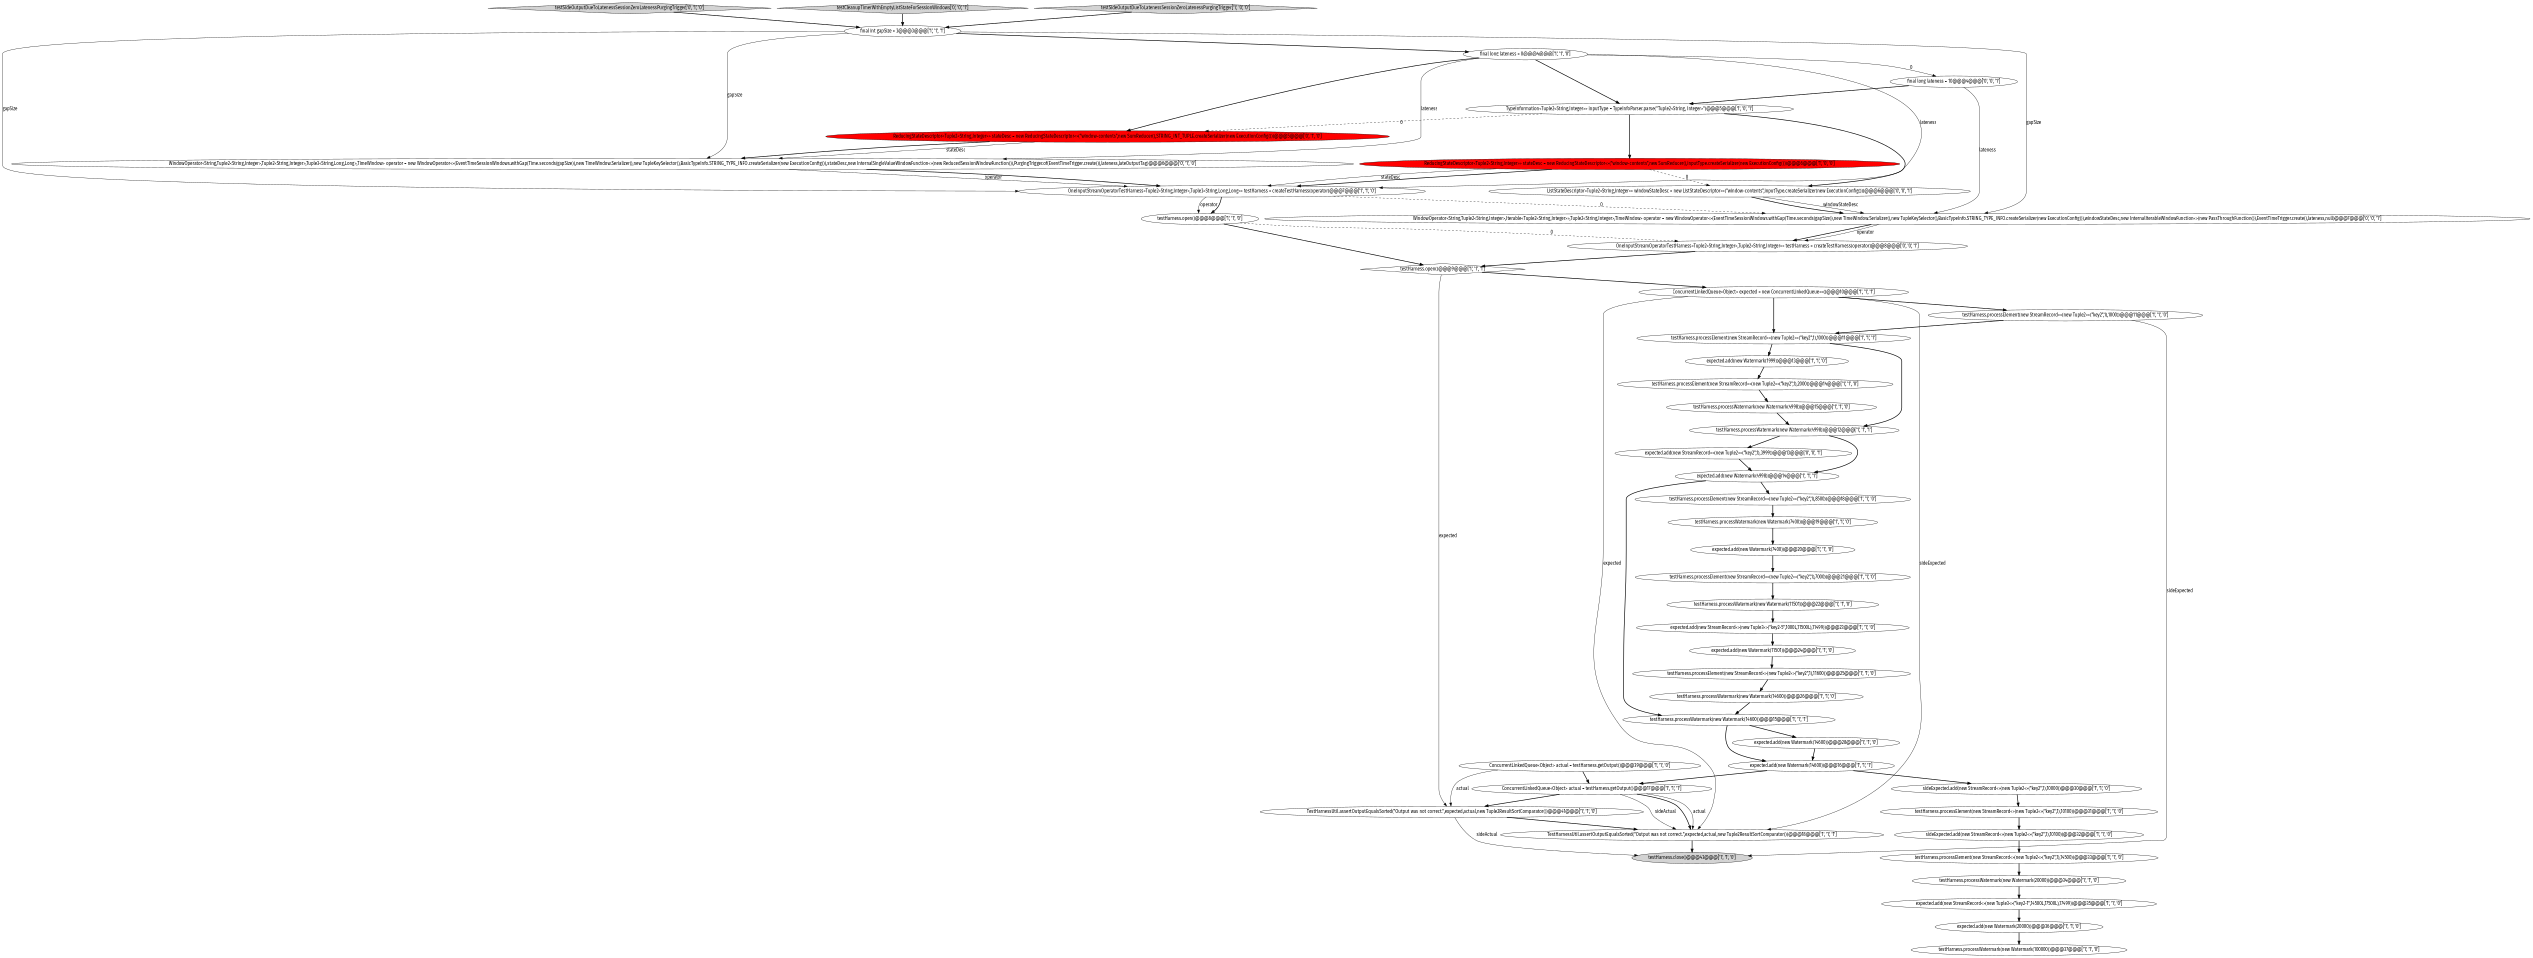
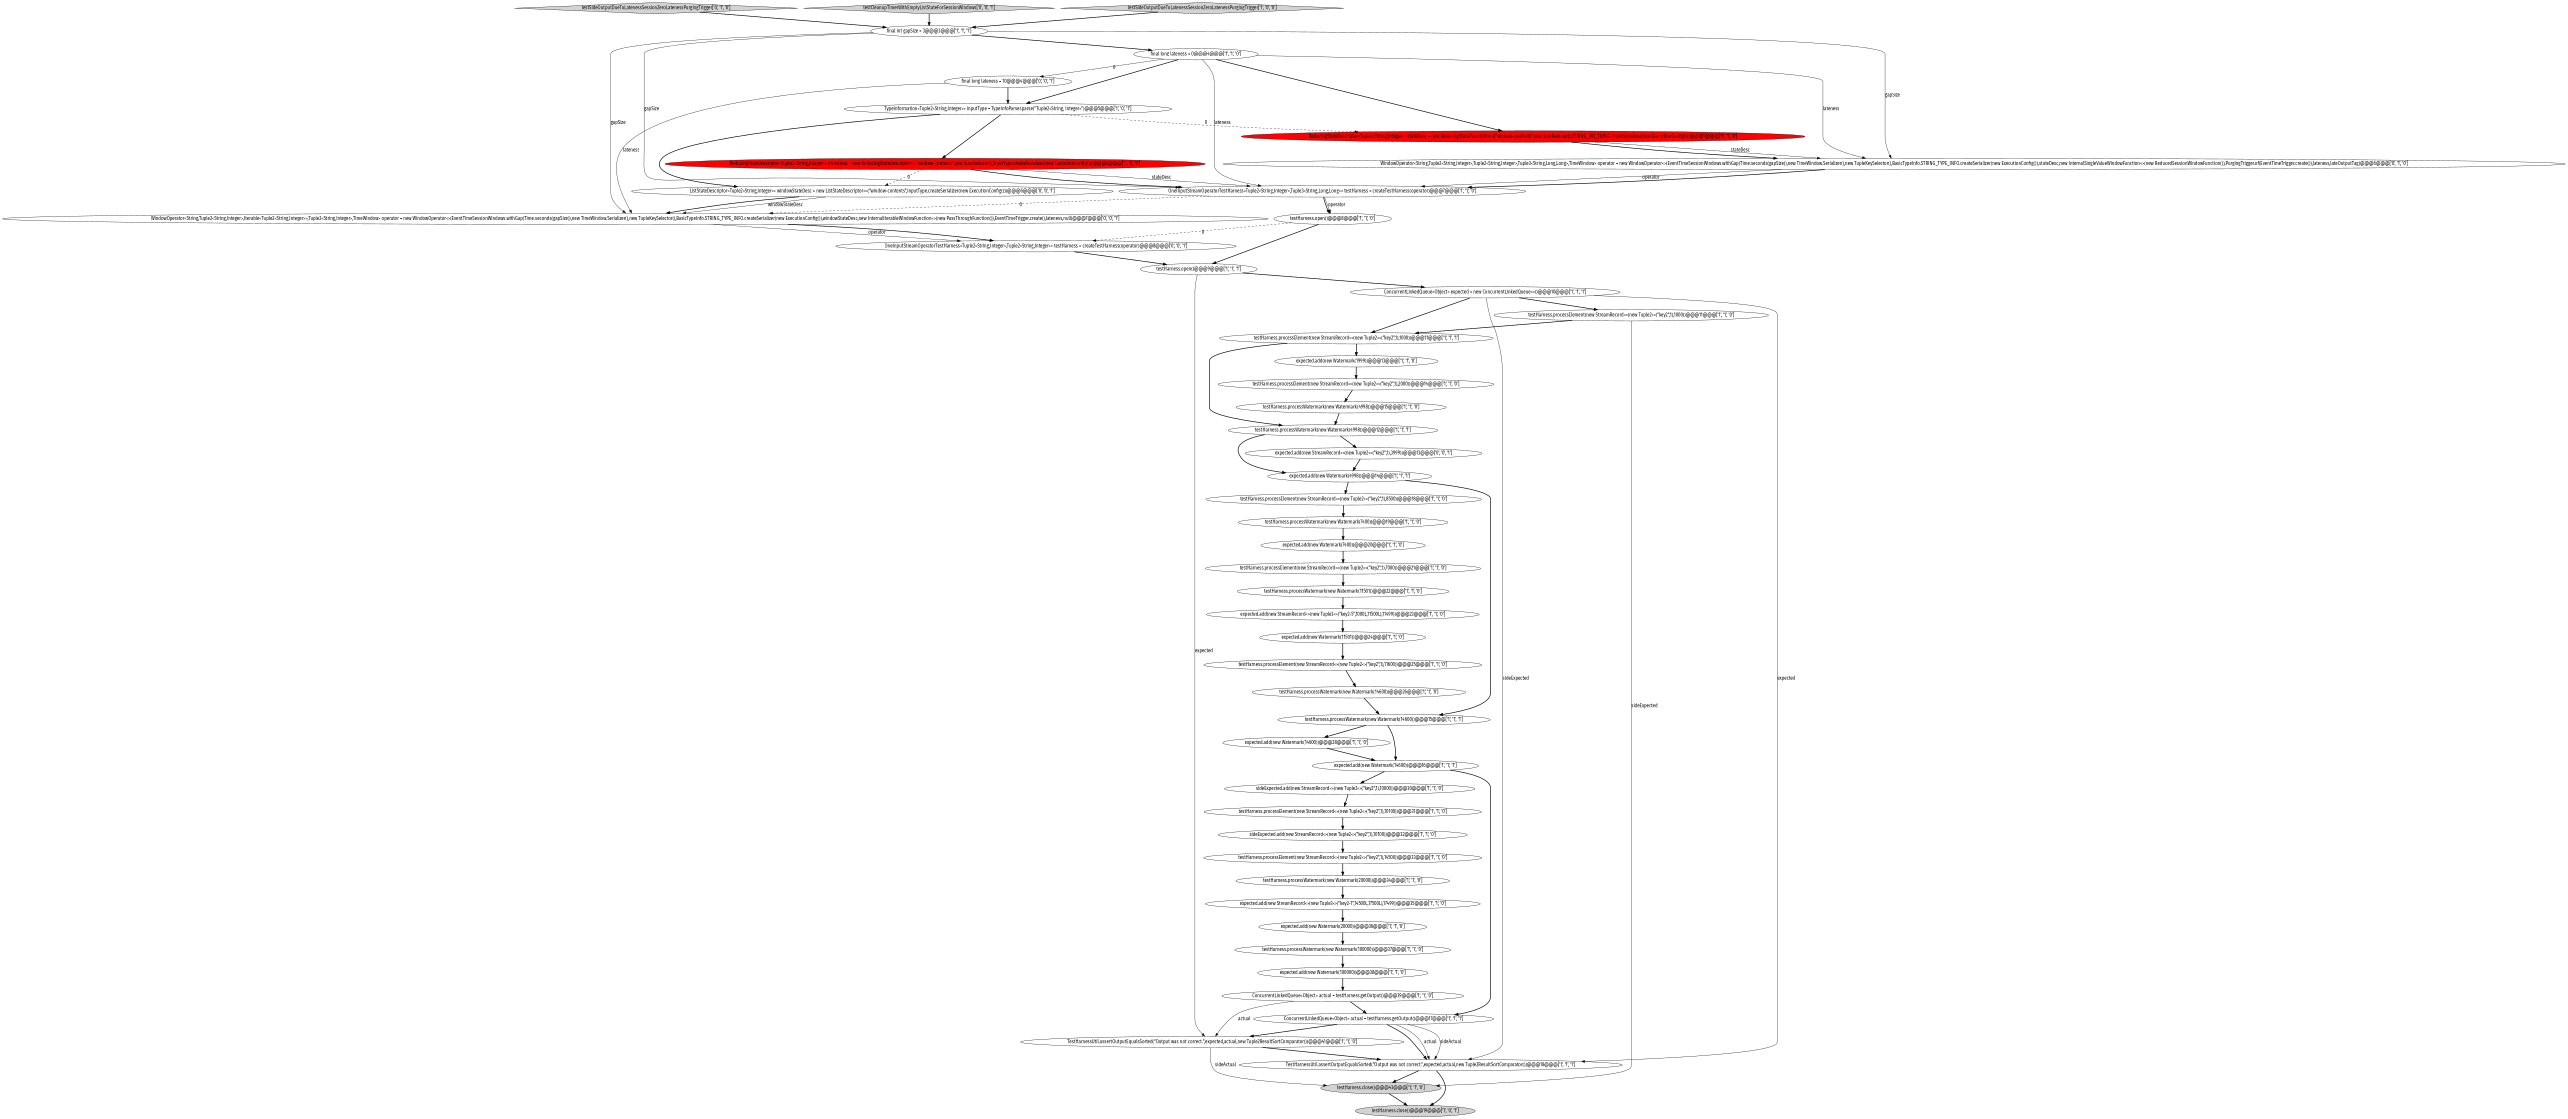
node "testHarness.open()@@@9@@@['1', '1', '1']": shape diamond -> ellipse
node "expected.add(new Watermark(100000))@@@38@@@['1', '1', '0']": added
node "testHarness.close()@@@19@@@['1', '0', '1']": added
